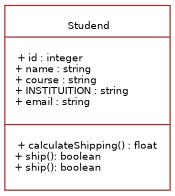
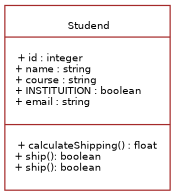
node "Studend": text "+ INSTITUITION : string" -> "+ INSTITUITION : boolean"
